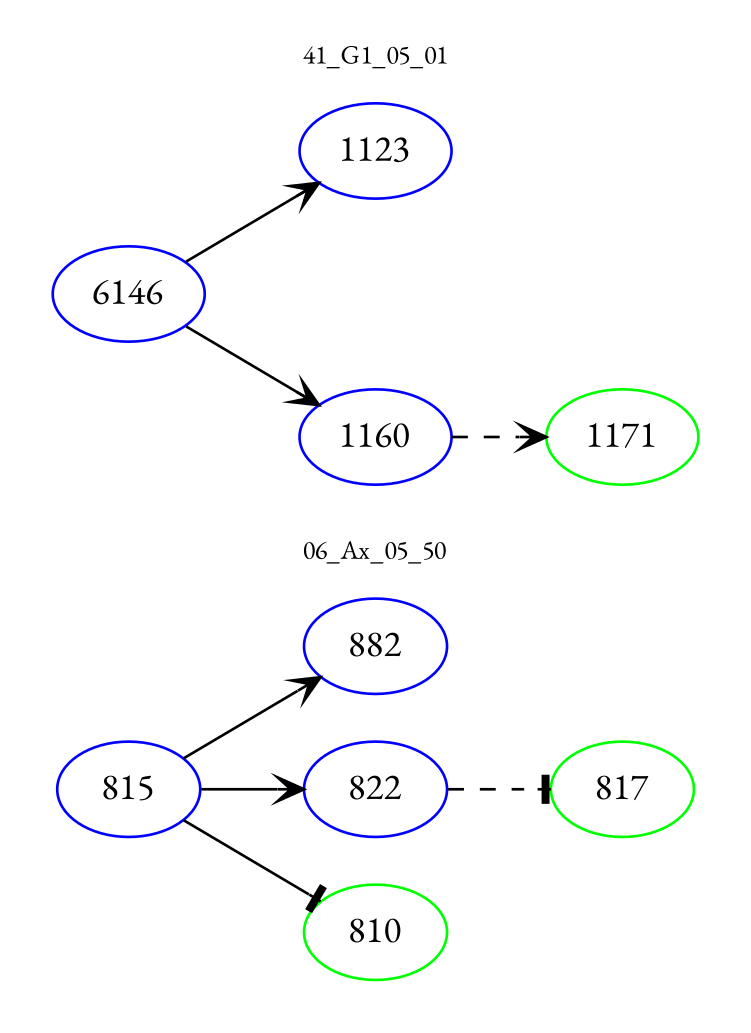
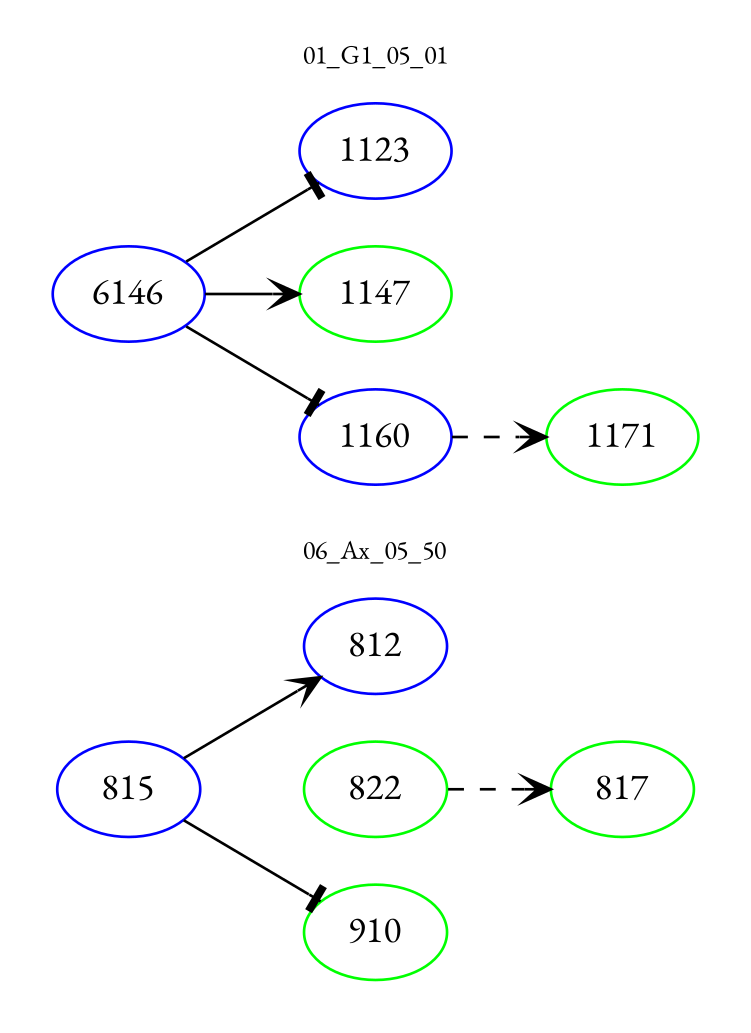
cluster "41_G1_05_01": label "41_G1_05_01" -> "01_G1_05_01"
edge "6146" -> "1123": arrowhead vee -> tee
node "1147": added
edge "6146" -> "1160": arrowhead vee -> tee
node "882": label "882" -> "812"
edge "815" -> "822": removed
node "822": color blue -> green
edge "822" -> "817": arrowhead tee -> vee
node "810": label "810" -> "910"
